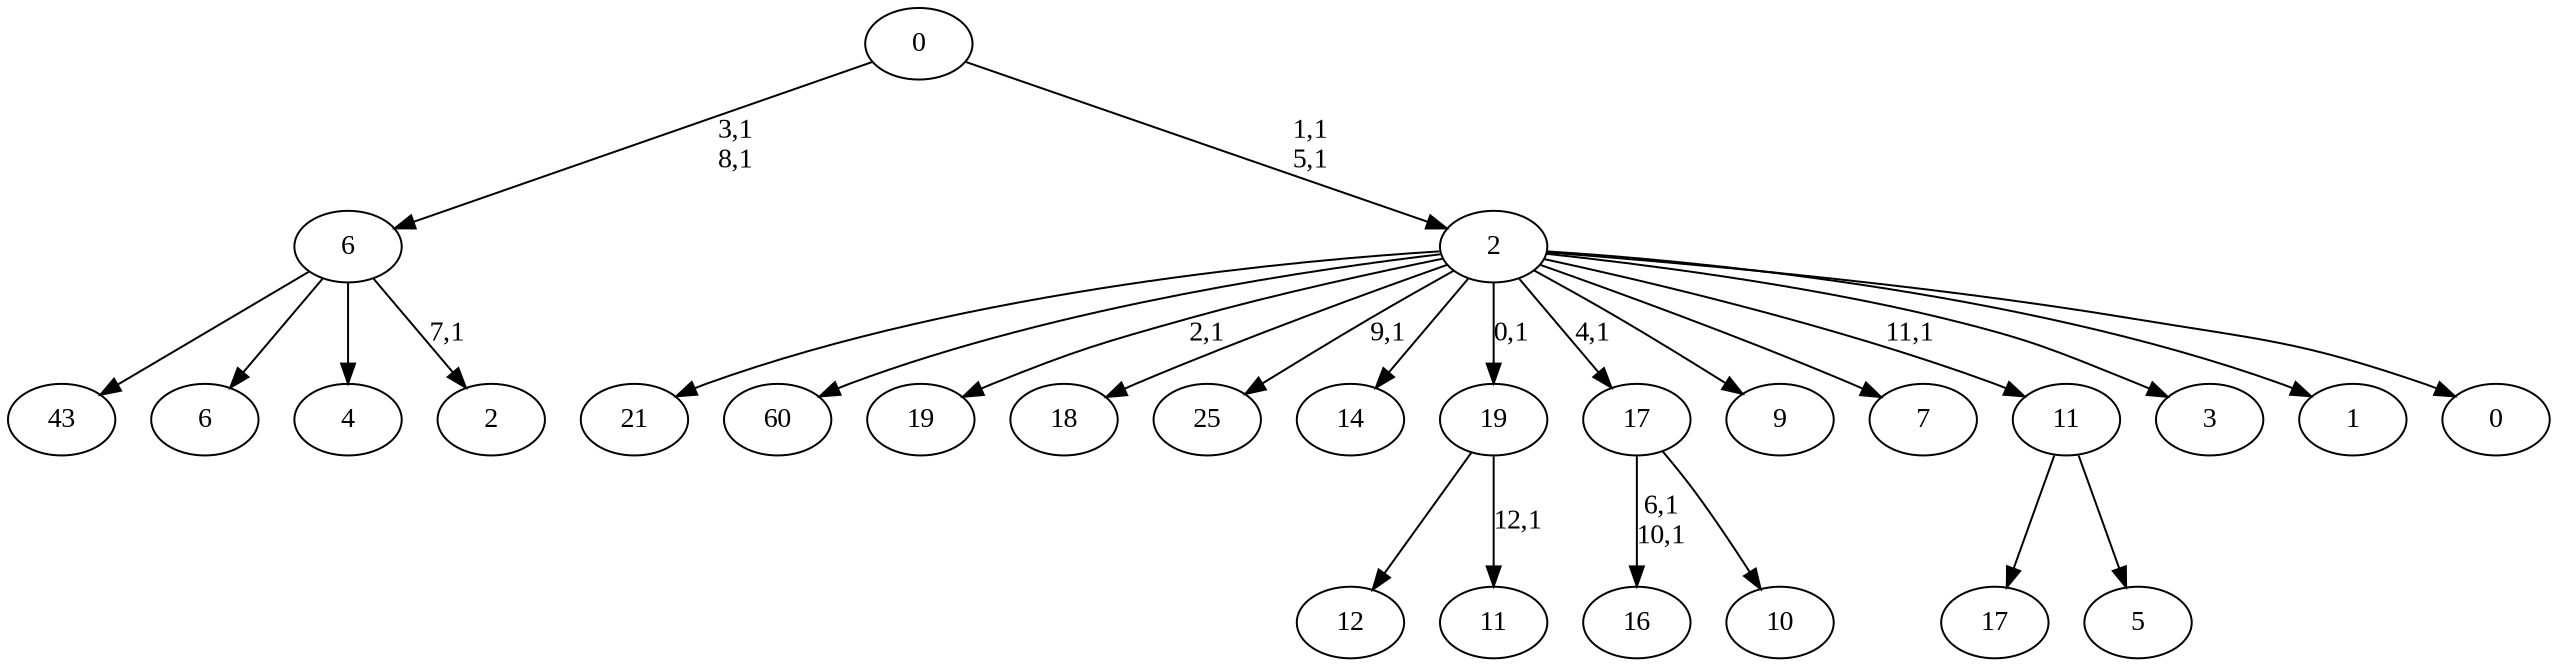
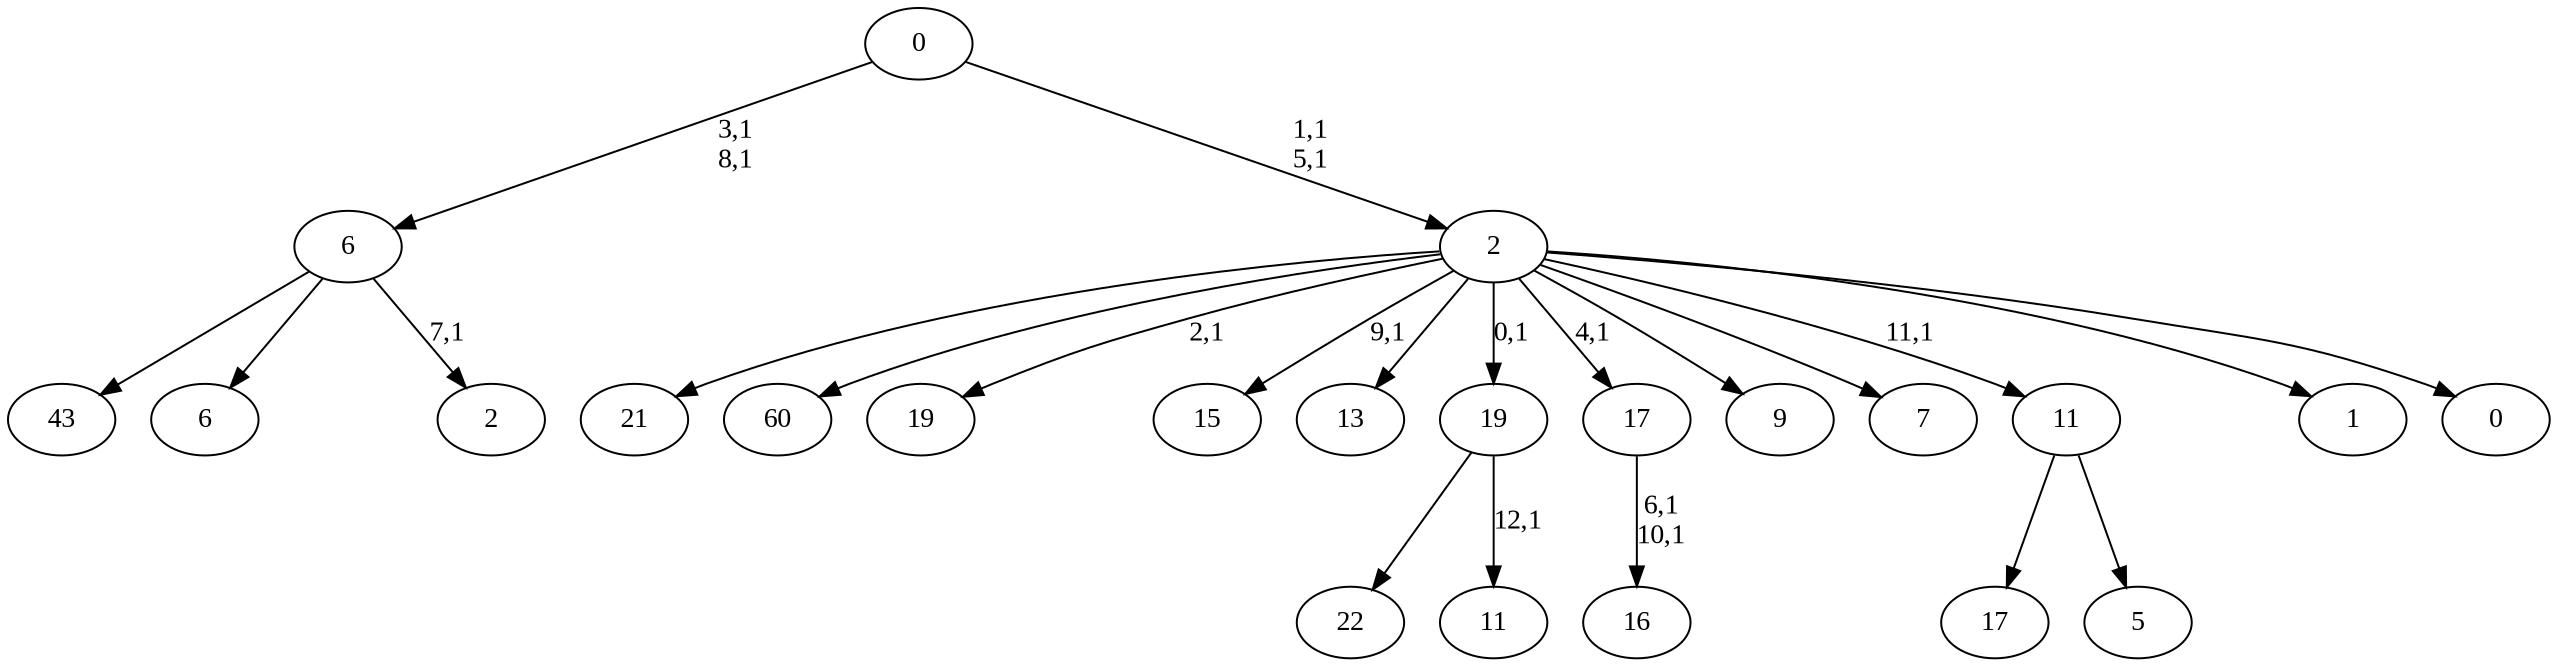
node "4": removed
node "18": removed
node "25": label "25" -> "15"
node "14": label "14" -> "13"
node "3": removed
node "12": label "12" -> "22"
node "10": removed
